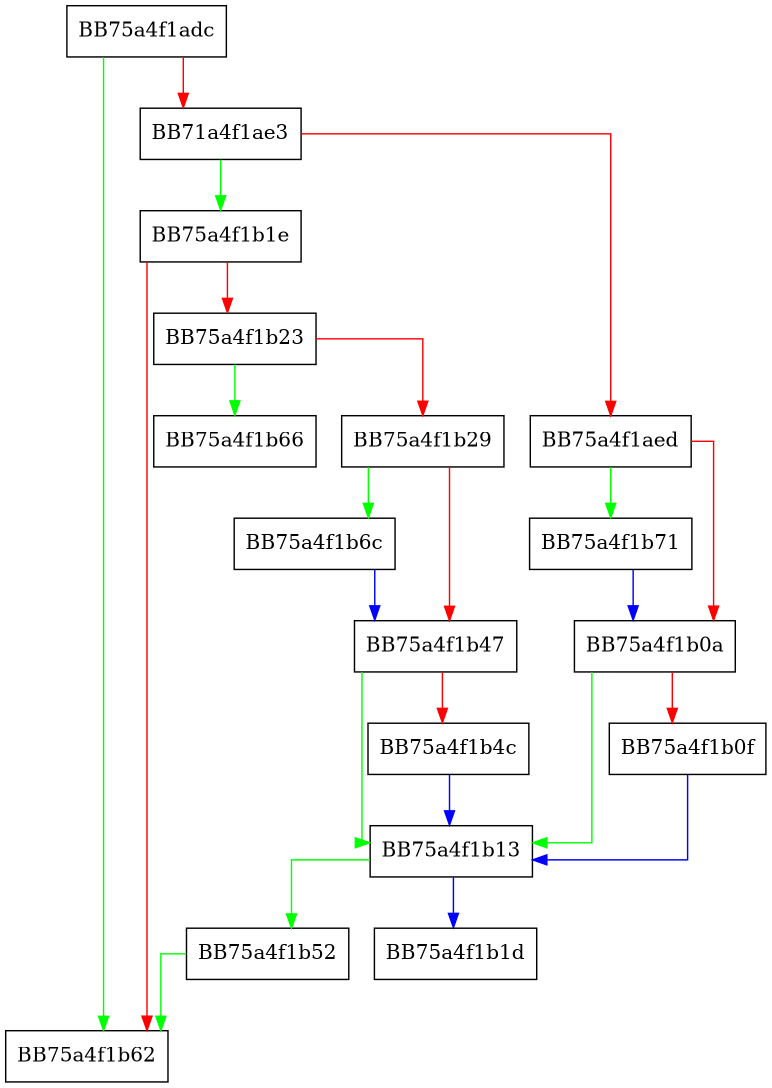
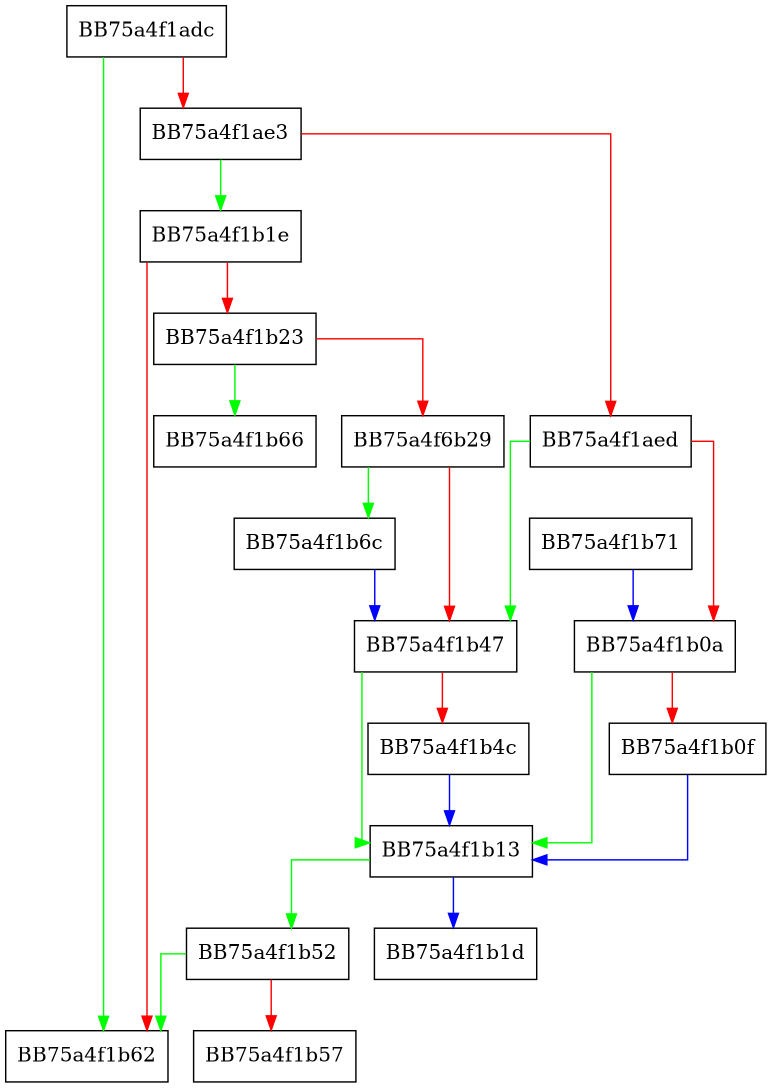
node "BB71a4f1ae3": label "BB71a4f1ae3" -> "BB75a4f1ae3"
node "BB75a4f1b29": label "BB75a4f1b29" -> "BB75a4f6b29"
edge "BB75a4f1aed" -> "BB75a4f1b71": now "BB75a4f1aed" -> "BB75a4f1b47"
node "BB75a4f1b57": added
